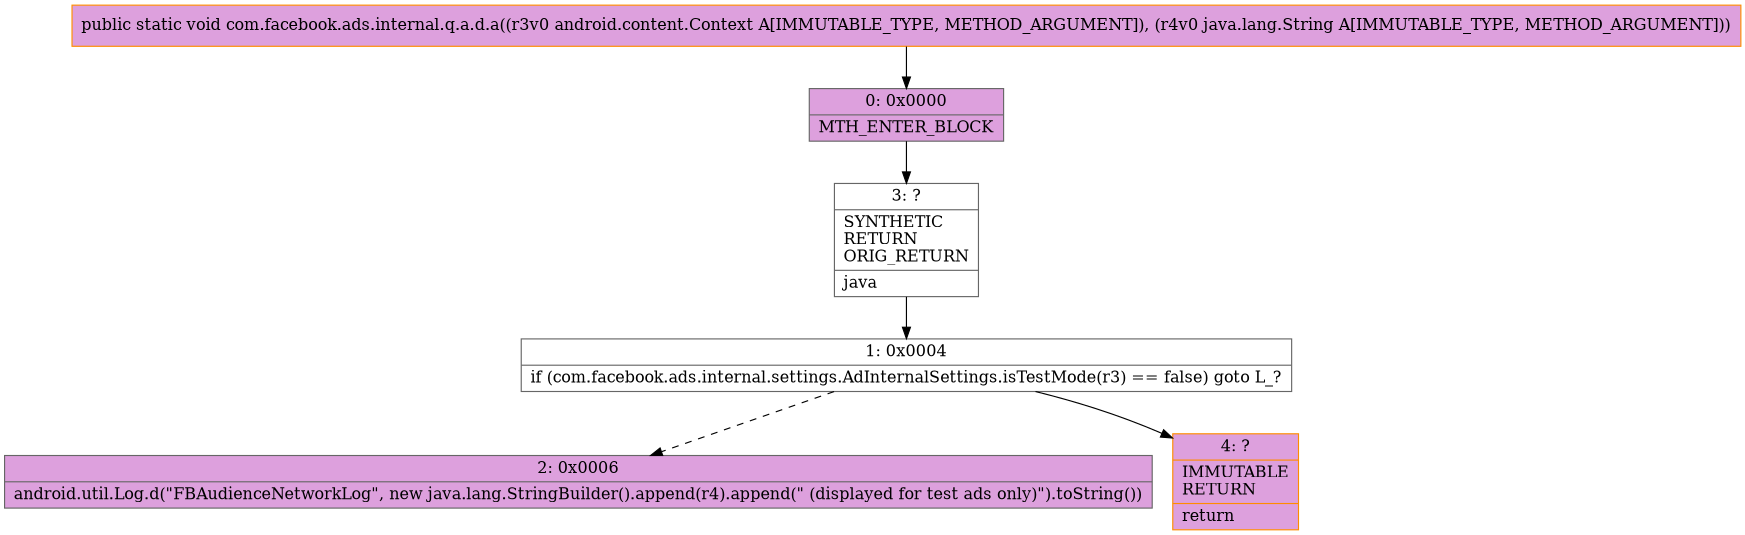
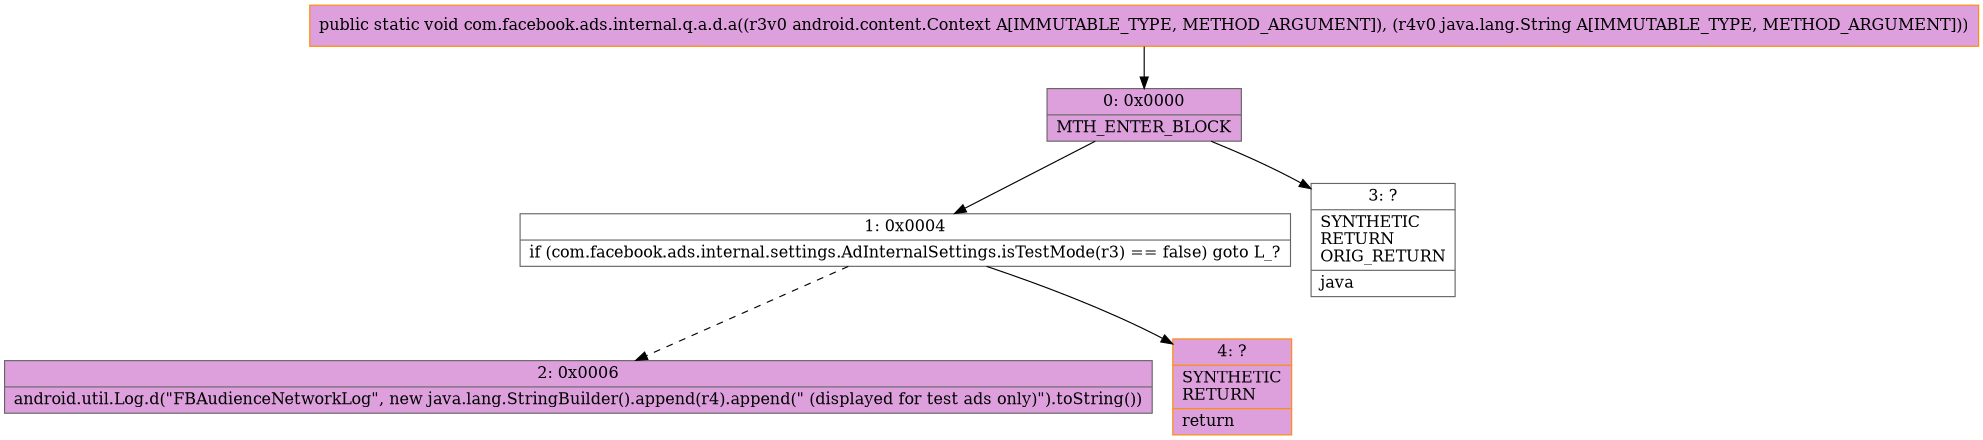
edge "3: ?" -> "1: 0x0004": now "0: 0x0000" -> "1: 0x0004"
node "4: ?": text "IMMUTABLE" -> "SYNTHETIC"
